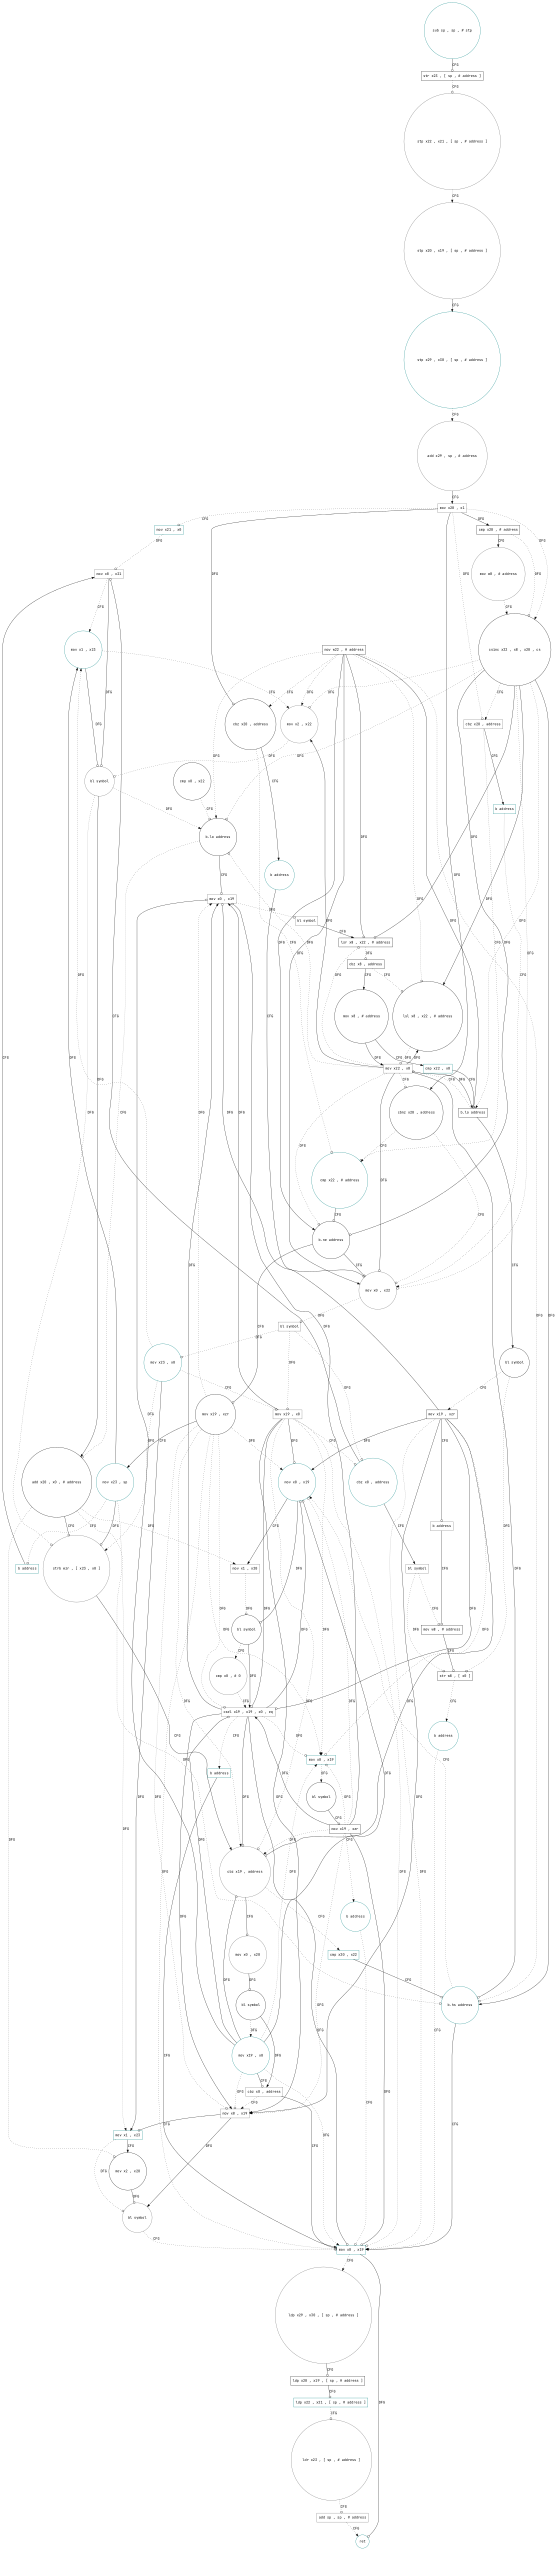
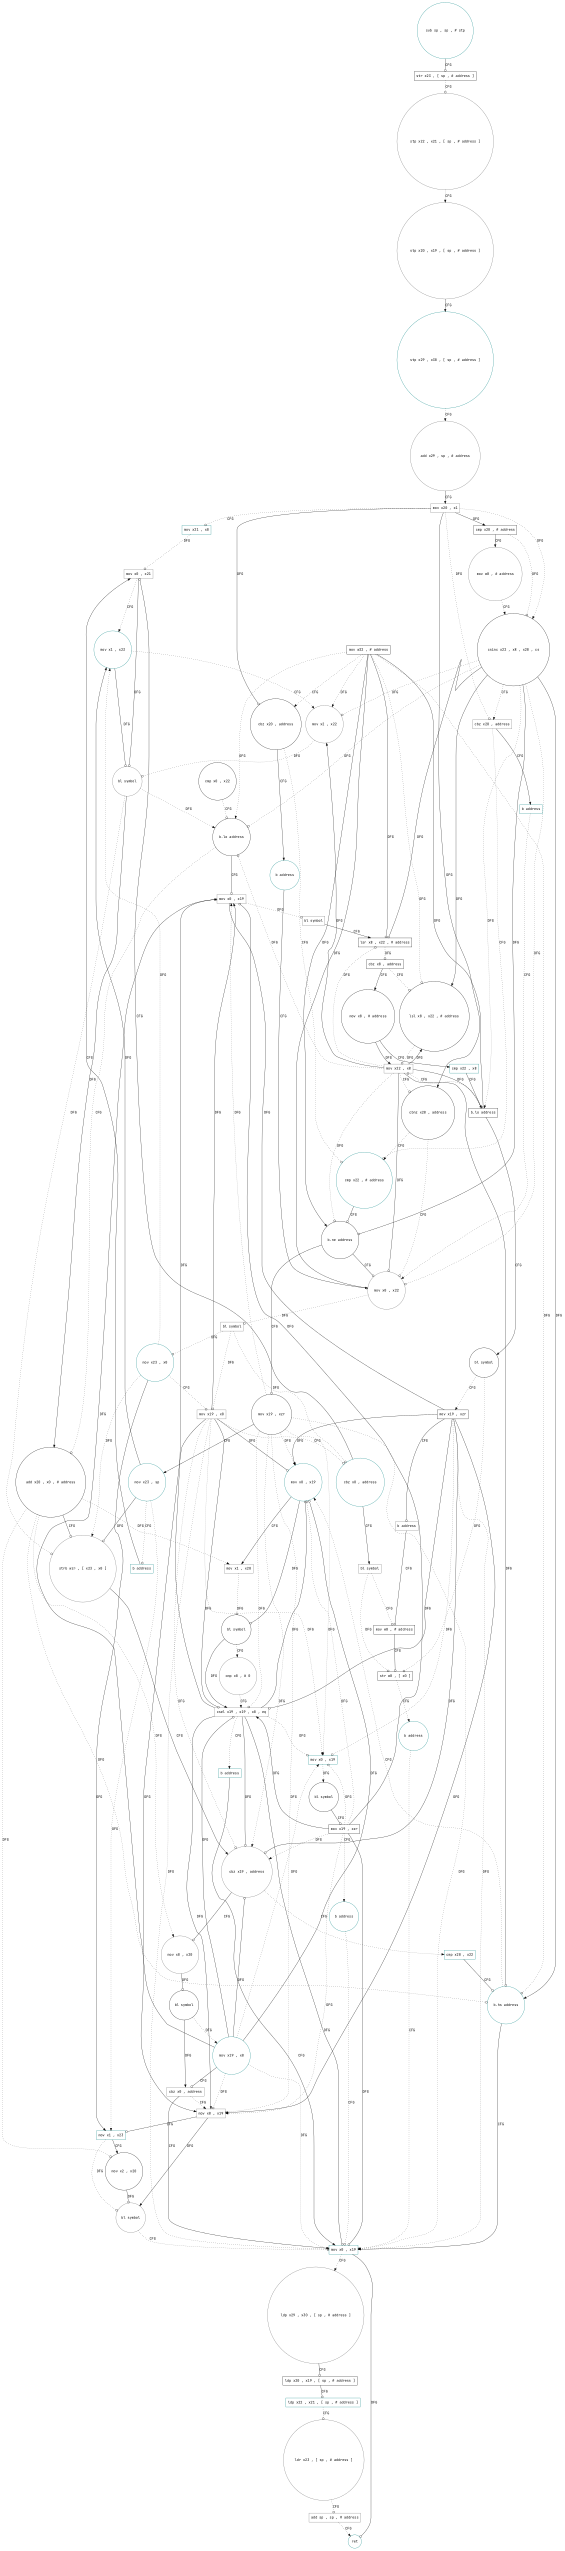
edge "add x20 , x0 , # address" -> "mov x0 , x20": added, label "DFG"
